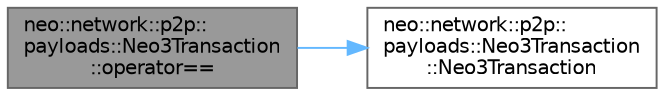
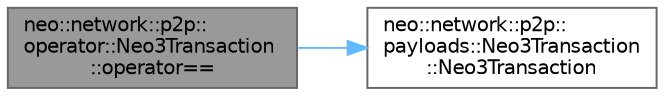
node "neo::network::p2p:: payloads::Neo3Transaction ::operator==": label "neo::network::p2p:: payloads::Neo3Transaction ::operator==" -> "neo::network::p2p:: operator::Neo3Transaction ::operator=="
